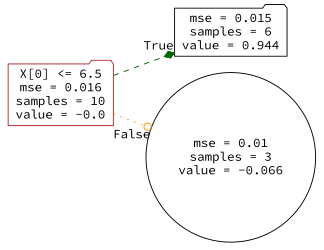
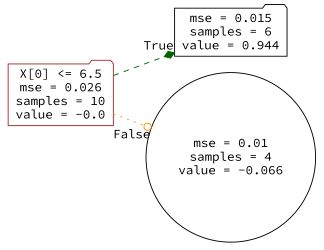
node "X[0] <= 6.5 mse = 0.016 samples = 10 value = -0.0": label "X[0] <= 6.5 mse = 0.016 samples = 10 value = -0.0" -> "X[0] <= 6.5 mse = 0.026 samples = 10 value = -0.0"
node "mse = 0.01 samples = 3 value = -0.066": label "mse = 0.01 samples = 3 value = -0.066" -> "mse = 0.01 samples = 4 value = -0.066"
